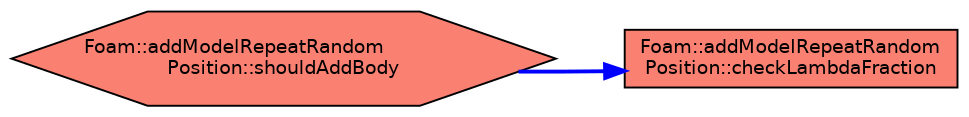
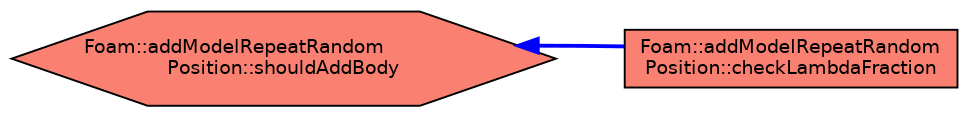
edge "Foam::addModelRepeatRandom Position::shouldAddBody" -> "Foam::addModelRepeatRandom Position::checkLambdaFraction": reversed
